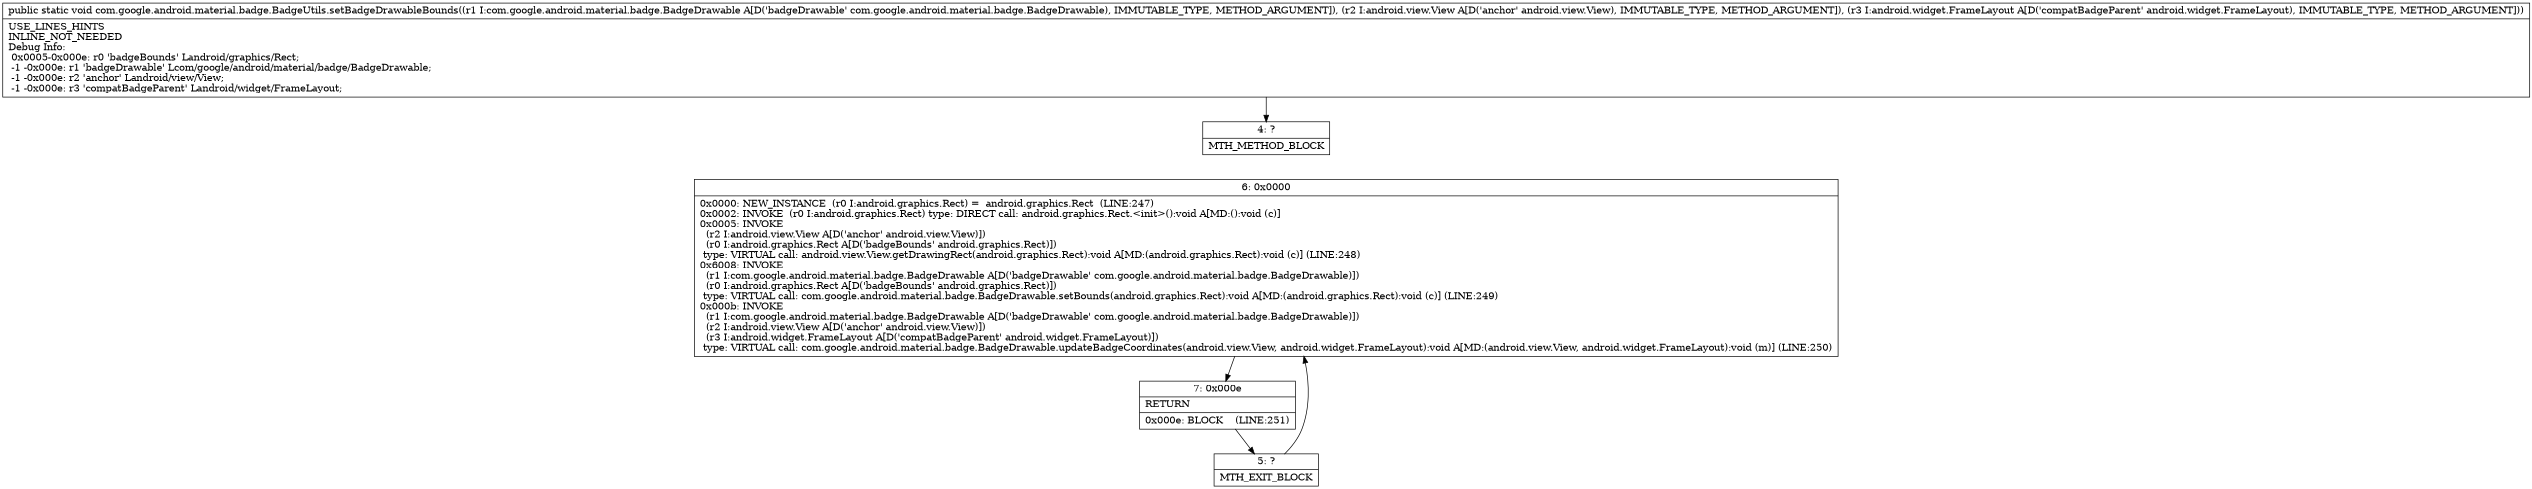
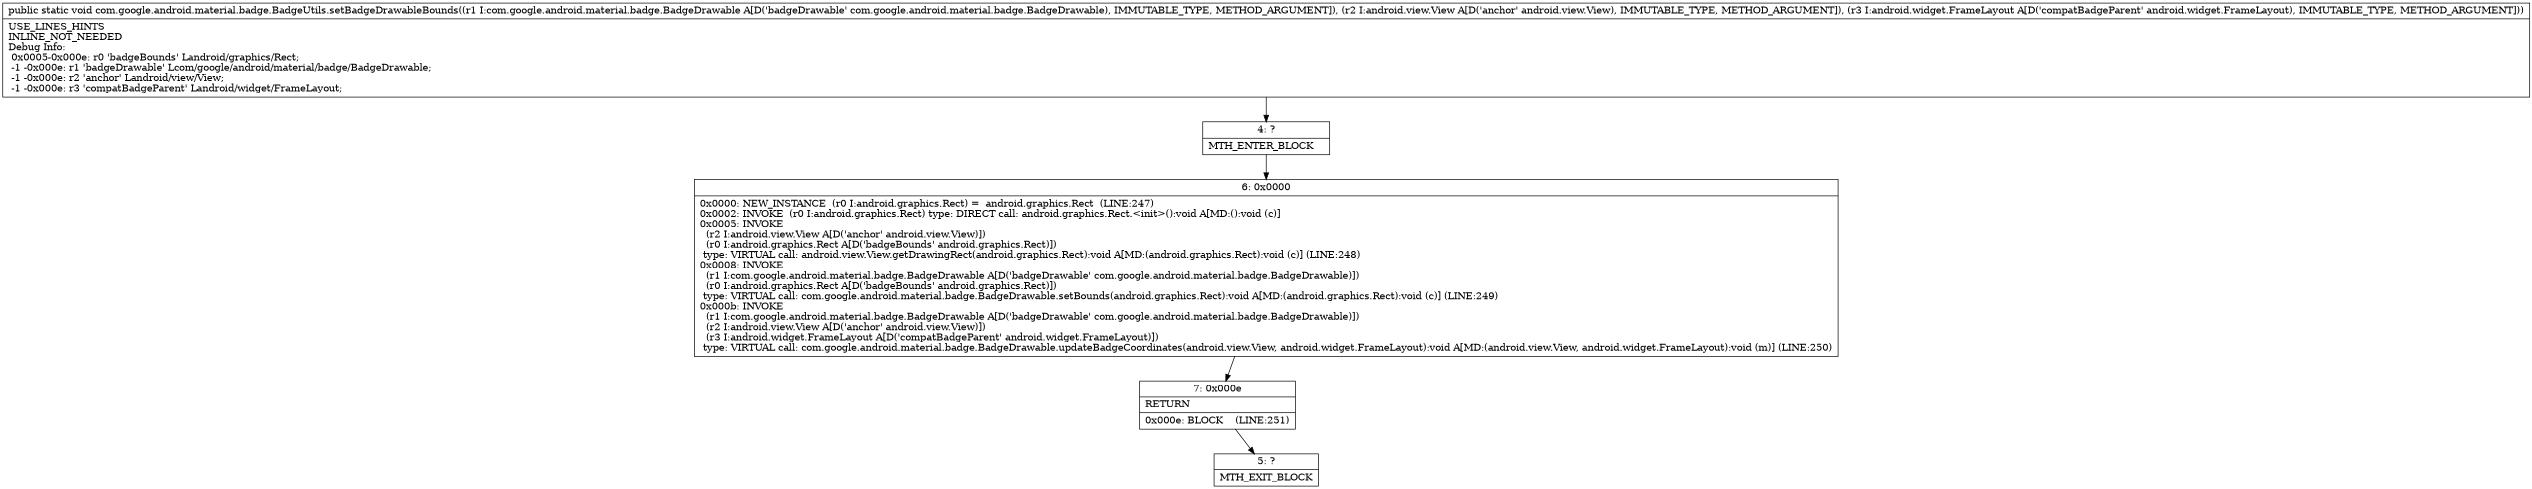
node "4: ?": text "MTH_METHOD_BLOCK" -> "MTH_ENTER_BLOCK"
node "6: 0x0000": text "0x6008: INVOKE" -> "0x0008: INVOKE"
edge "5: ?" -> "6: 0x0000": now "4: ?" -> "6: 0x0000"
